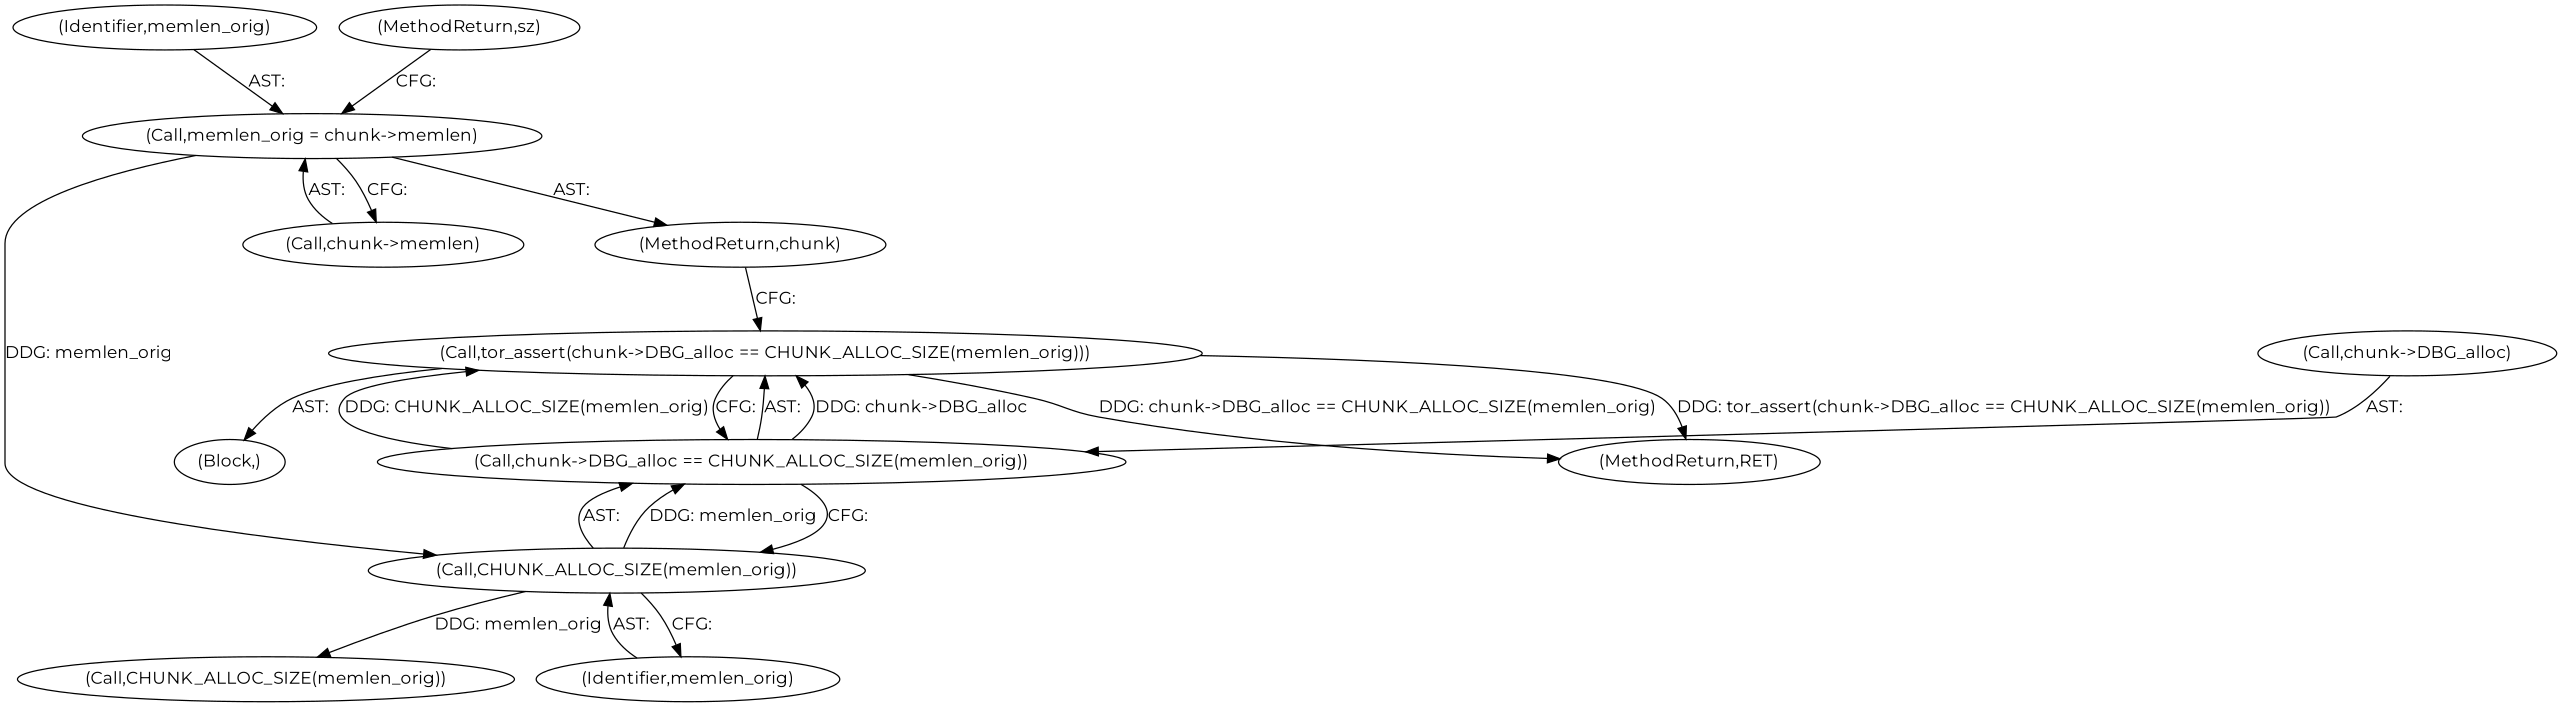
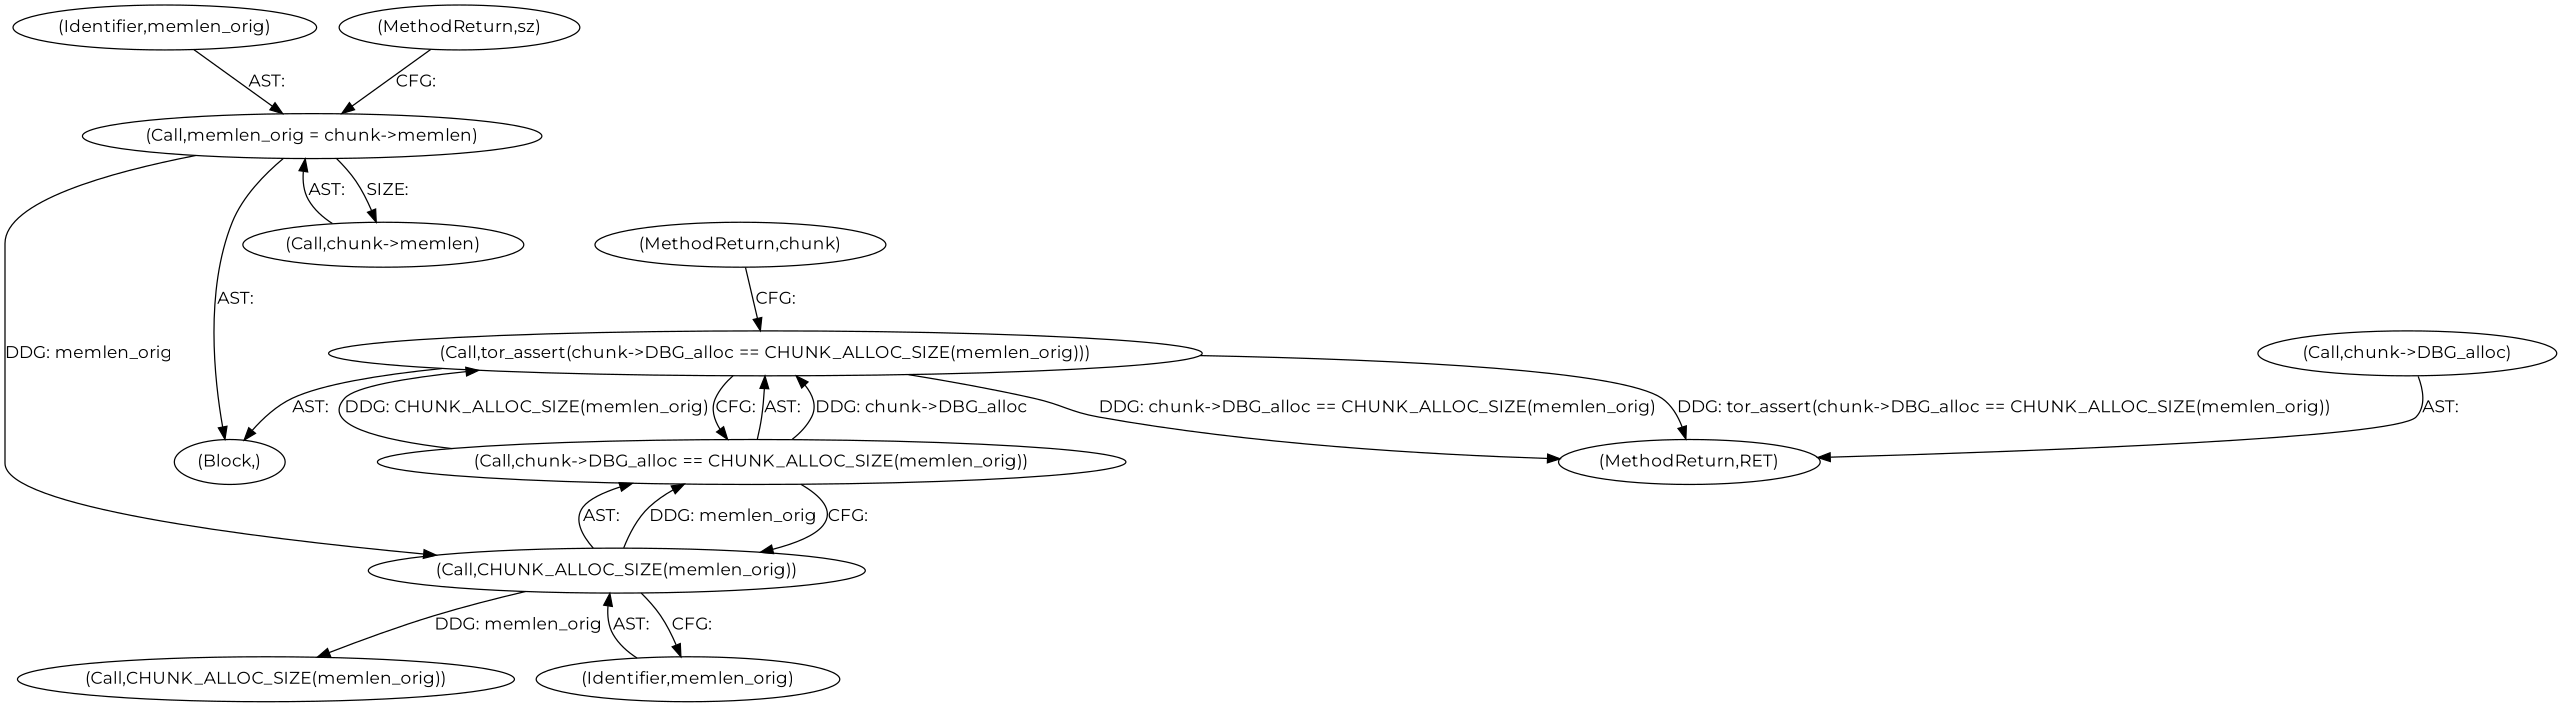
edge "(Call,memlen_orig = chunk->memlen)" -> "(Call,chunk->memlen)": label "CFG: " -> "SIZE: "
edge "(Call,memlen_orig = chunk->memlen)" -> "(MethodReturn,chunk)": now "(Call,memlen_orig = chunk->memlen)" -> "(Block,)"
edge "(Call,chunk->DBG_alloc)" -> "(Call,chunk->DBG_alloc == CHUNK_ALLOC_SIZE(memlen_orig))": now "(Call,chunk->DBG_alloc)" -> "(MethodReturn,RET)"
